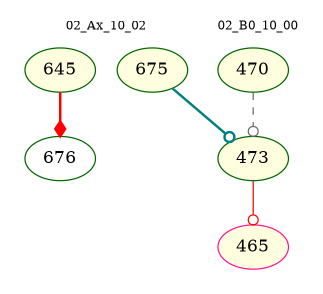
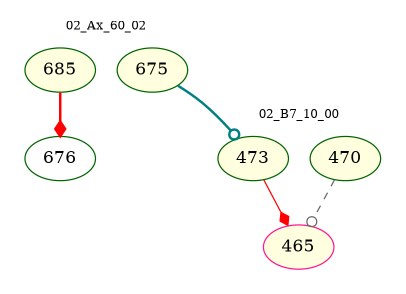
cluster "02_Ax_10_02": label "02_Ax_10_02" -> "02_Ax_60_02"
cluster "02_B0_10_00": label "02_B0_10_00" -> "02_B7_10_00"
node "645": label "645" -> "685"
edge "470" -> "473": now "470" -> "465"
edge "473" -> "465": arrowhead odot -> diamond
